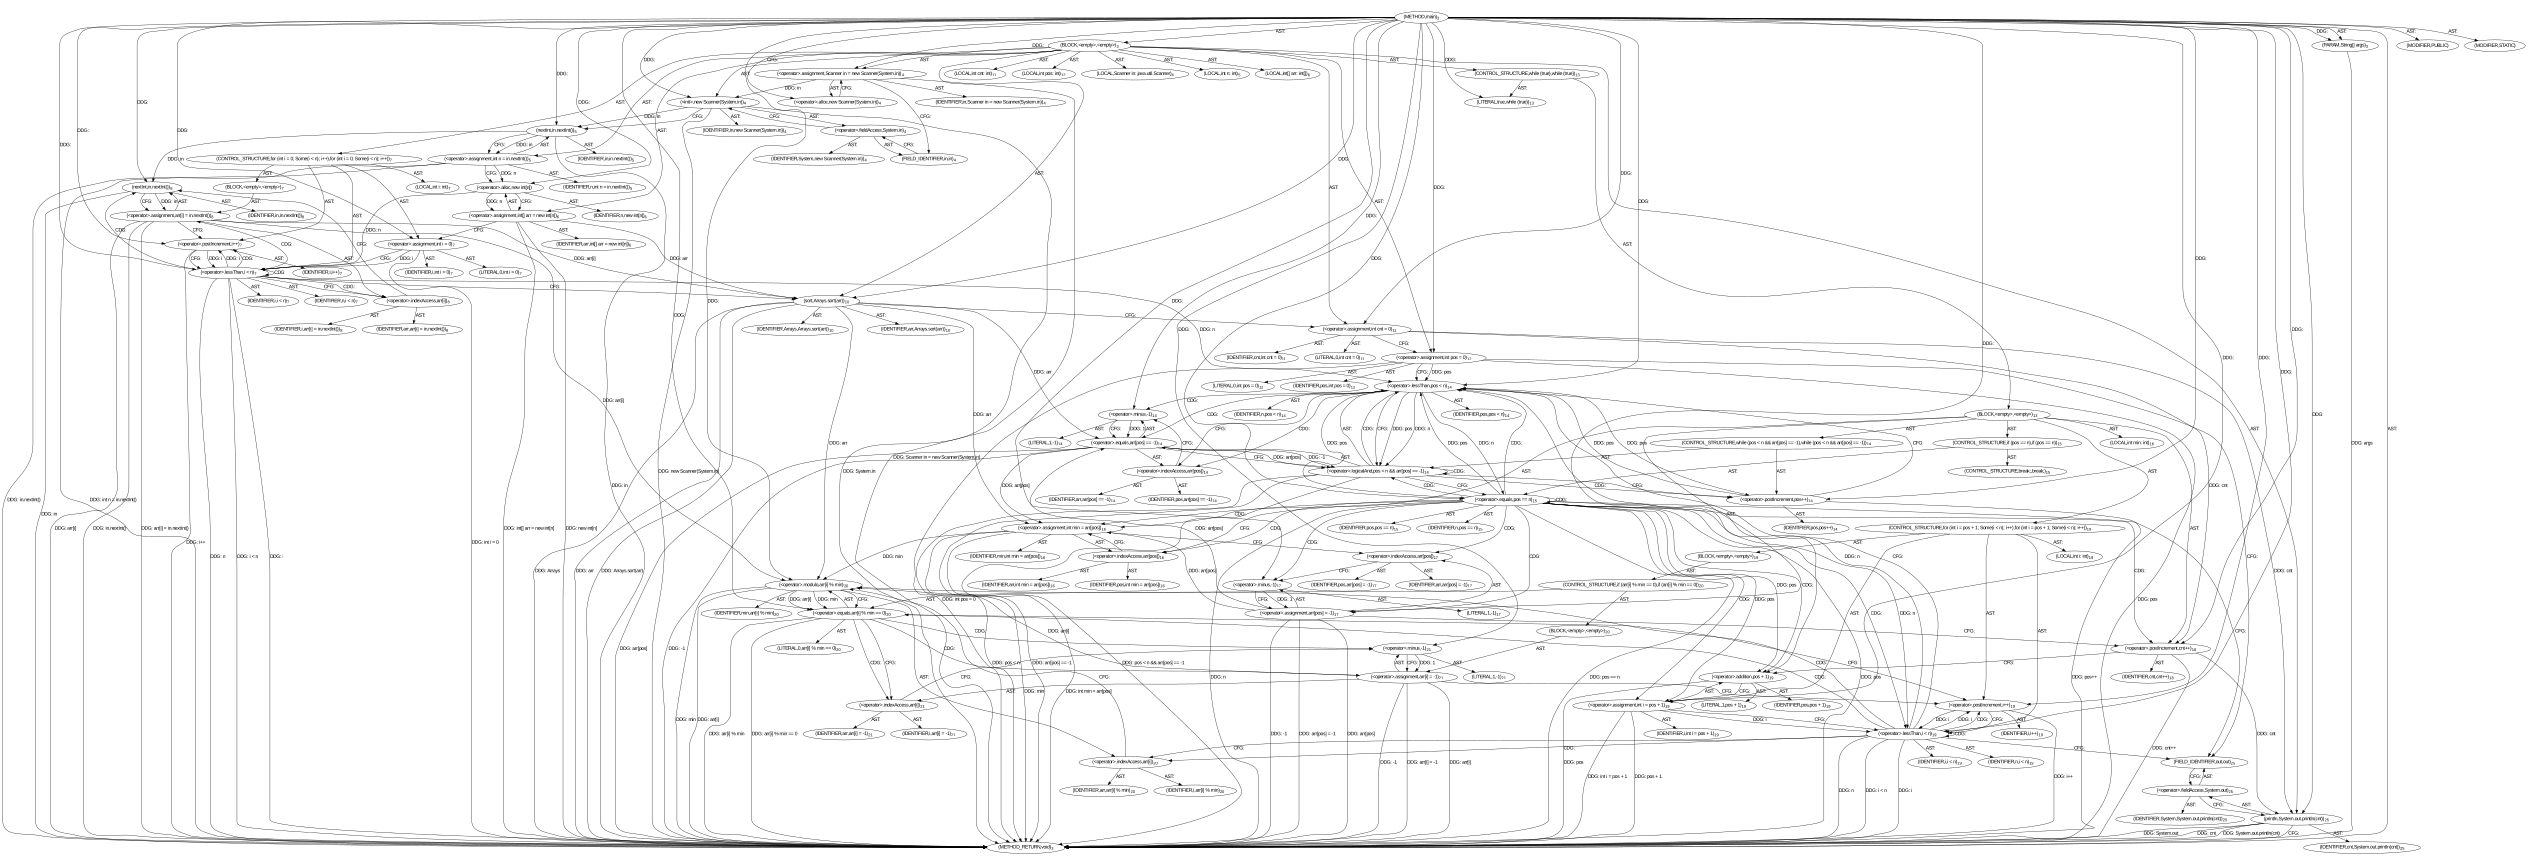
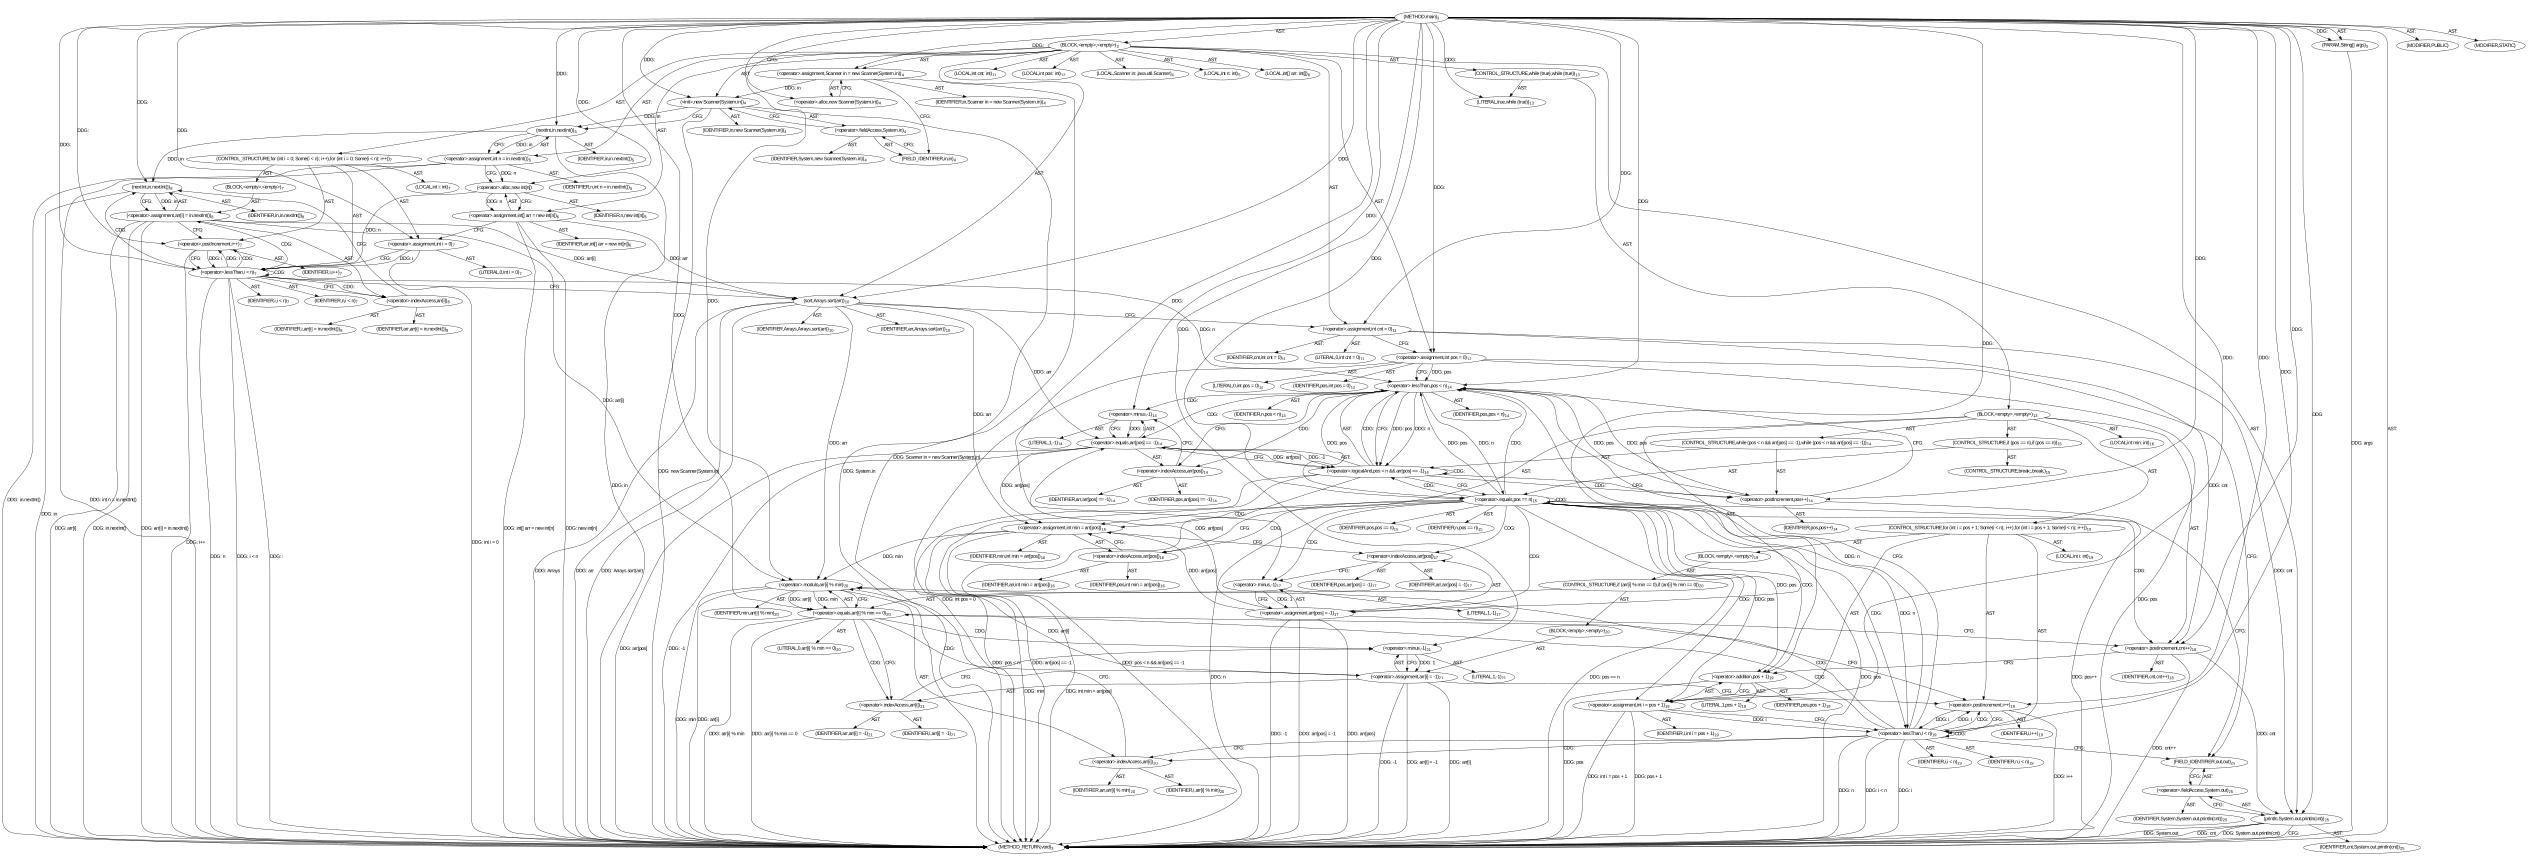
node "(IDENTIFIER,i,int i = 0)": removed
